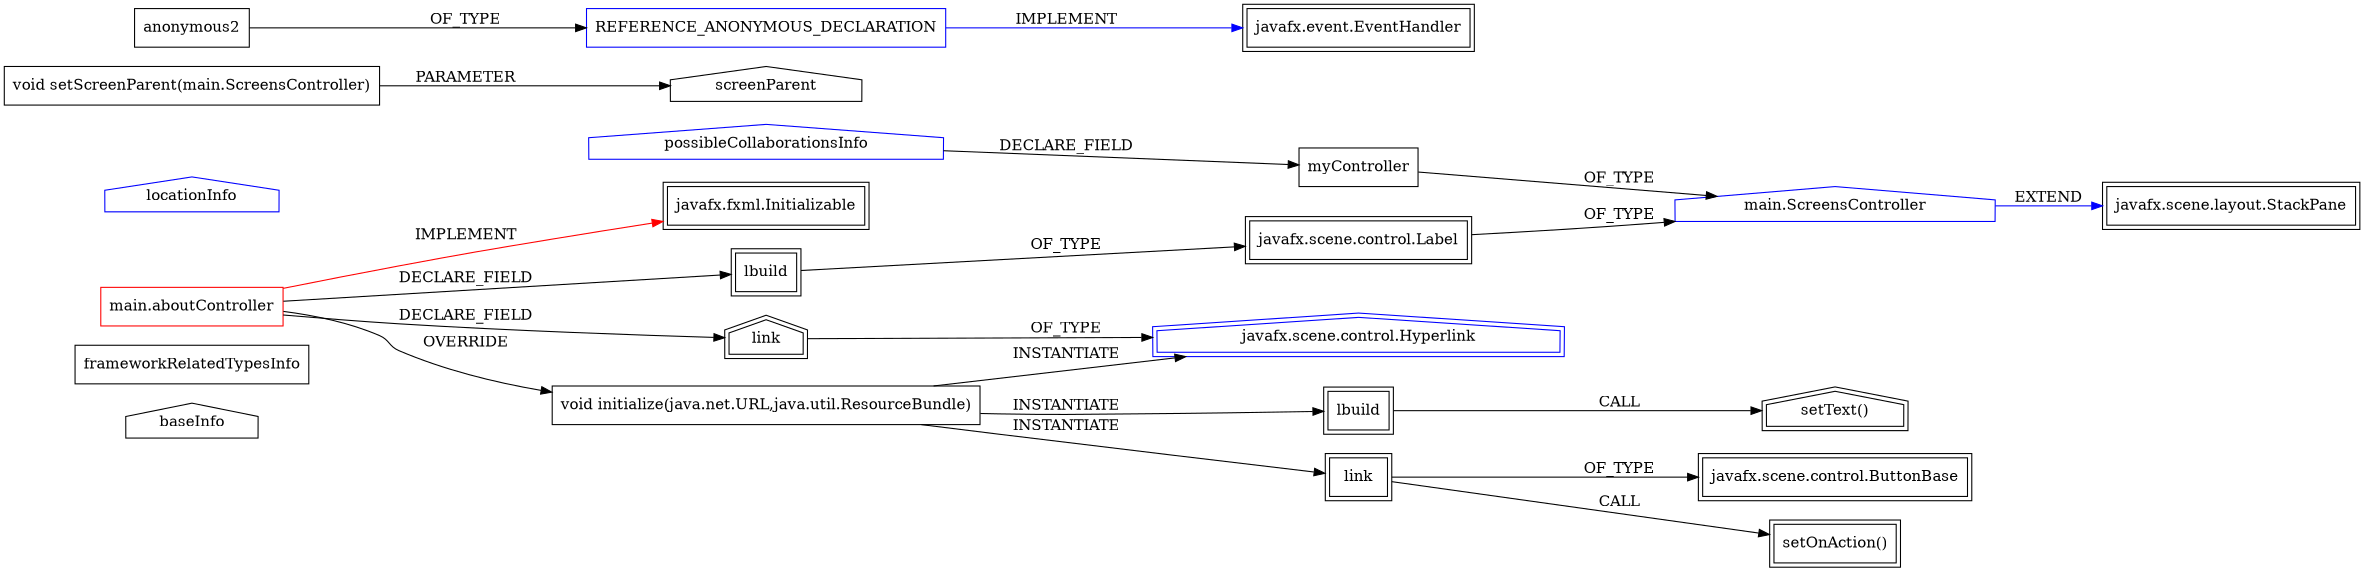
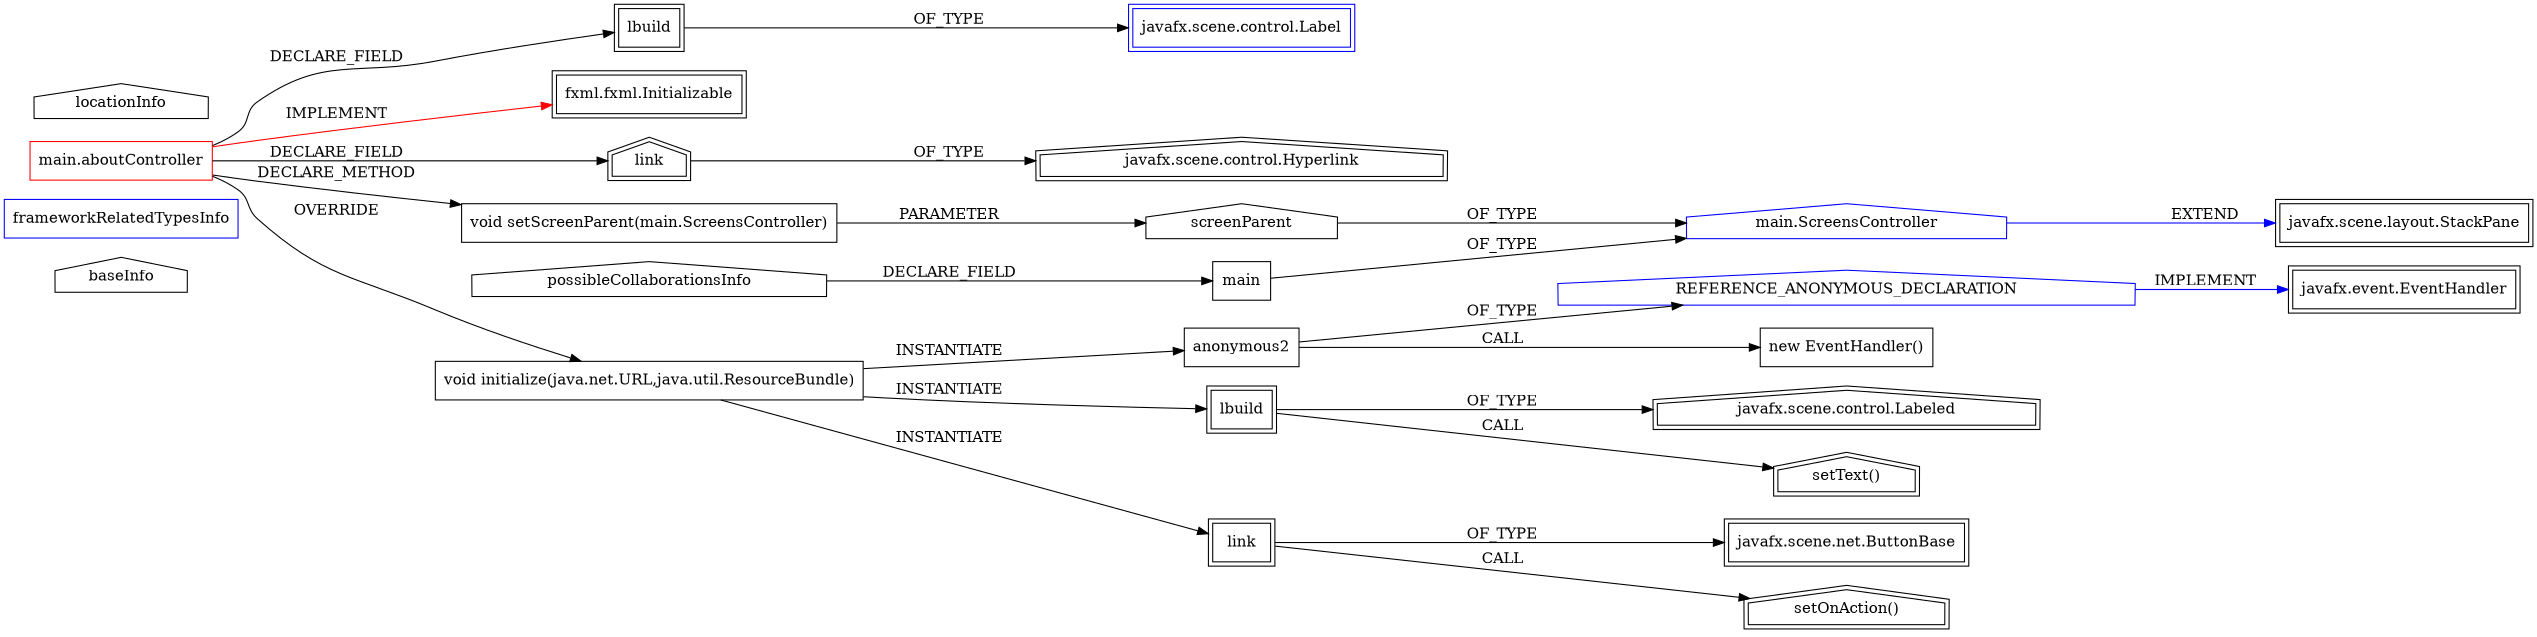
node "REFERENCE_ANONYMOUS_DECLARATION": shape box -> house
node "possibleCollaborationsInfo": color blue -> black
node "myController": label "myController" -> "main"
edge "main.aboutController" -> "void setScreenParent(main.ScreensController)": added, label "DECLARE_METHOD"
node "locationInfo": color blue -> black
node "javafx.fxml.Initializable": label "javafx.fxml.Initializable" -> "fxml.fxml.Initializable"
edge "javafx.scene.control.Label" -> "main.ScreensController": now "screenParent" -> "main.ScreensController"
node "javafx.scene.control.Label": color black -> blue
node "javafx.scene.control.Hyperlink": color blue -> black
node "new EventHandler()": added
node "frameworkRelatedTypesInfo": color black -> blue
edge "void initialize(java.net.URL,java.util.ResourceBundle)" -> "javafx.scene.control.Hyperlink": now "void initialize(java.net.URL,java.util.ResourceBundle)" -> "anonymous2"
node "javafx.scene.control.Labeled": added
node "javafx.scene.control.ButtonBase": label "javafx.scene.control.ButtonBase" -> "javafx.scene.net.ButtonBase"
node "setOnAction()": shape box -> house
